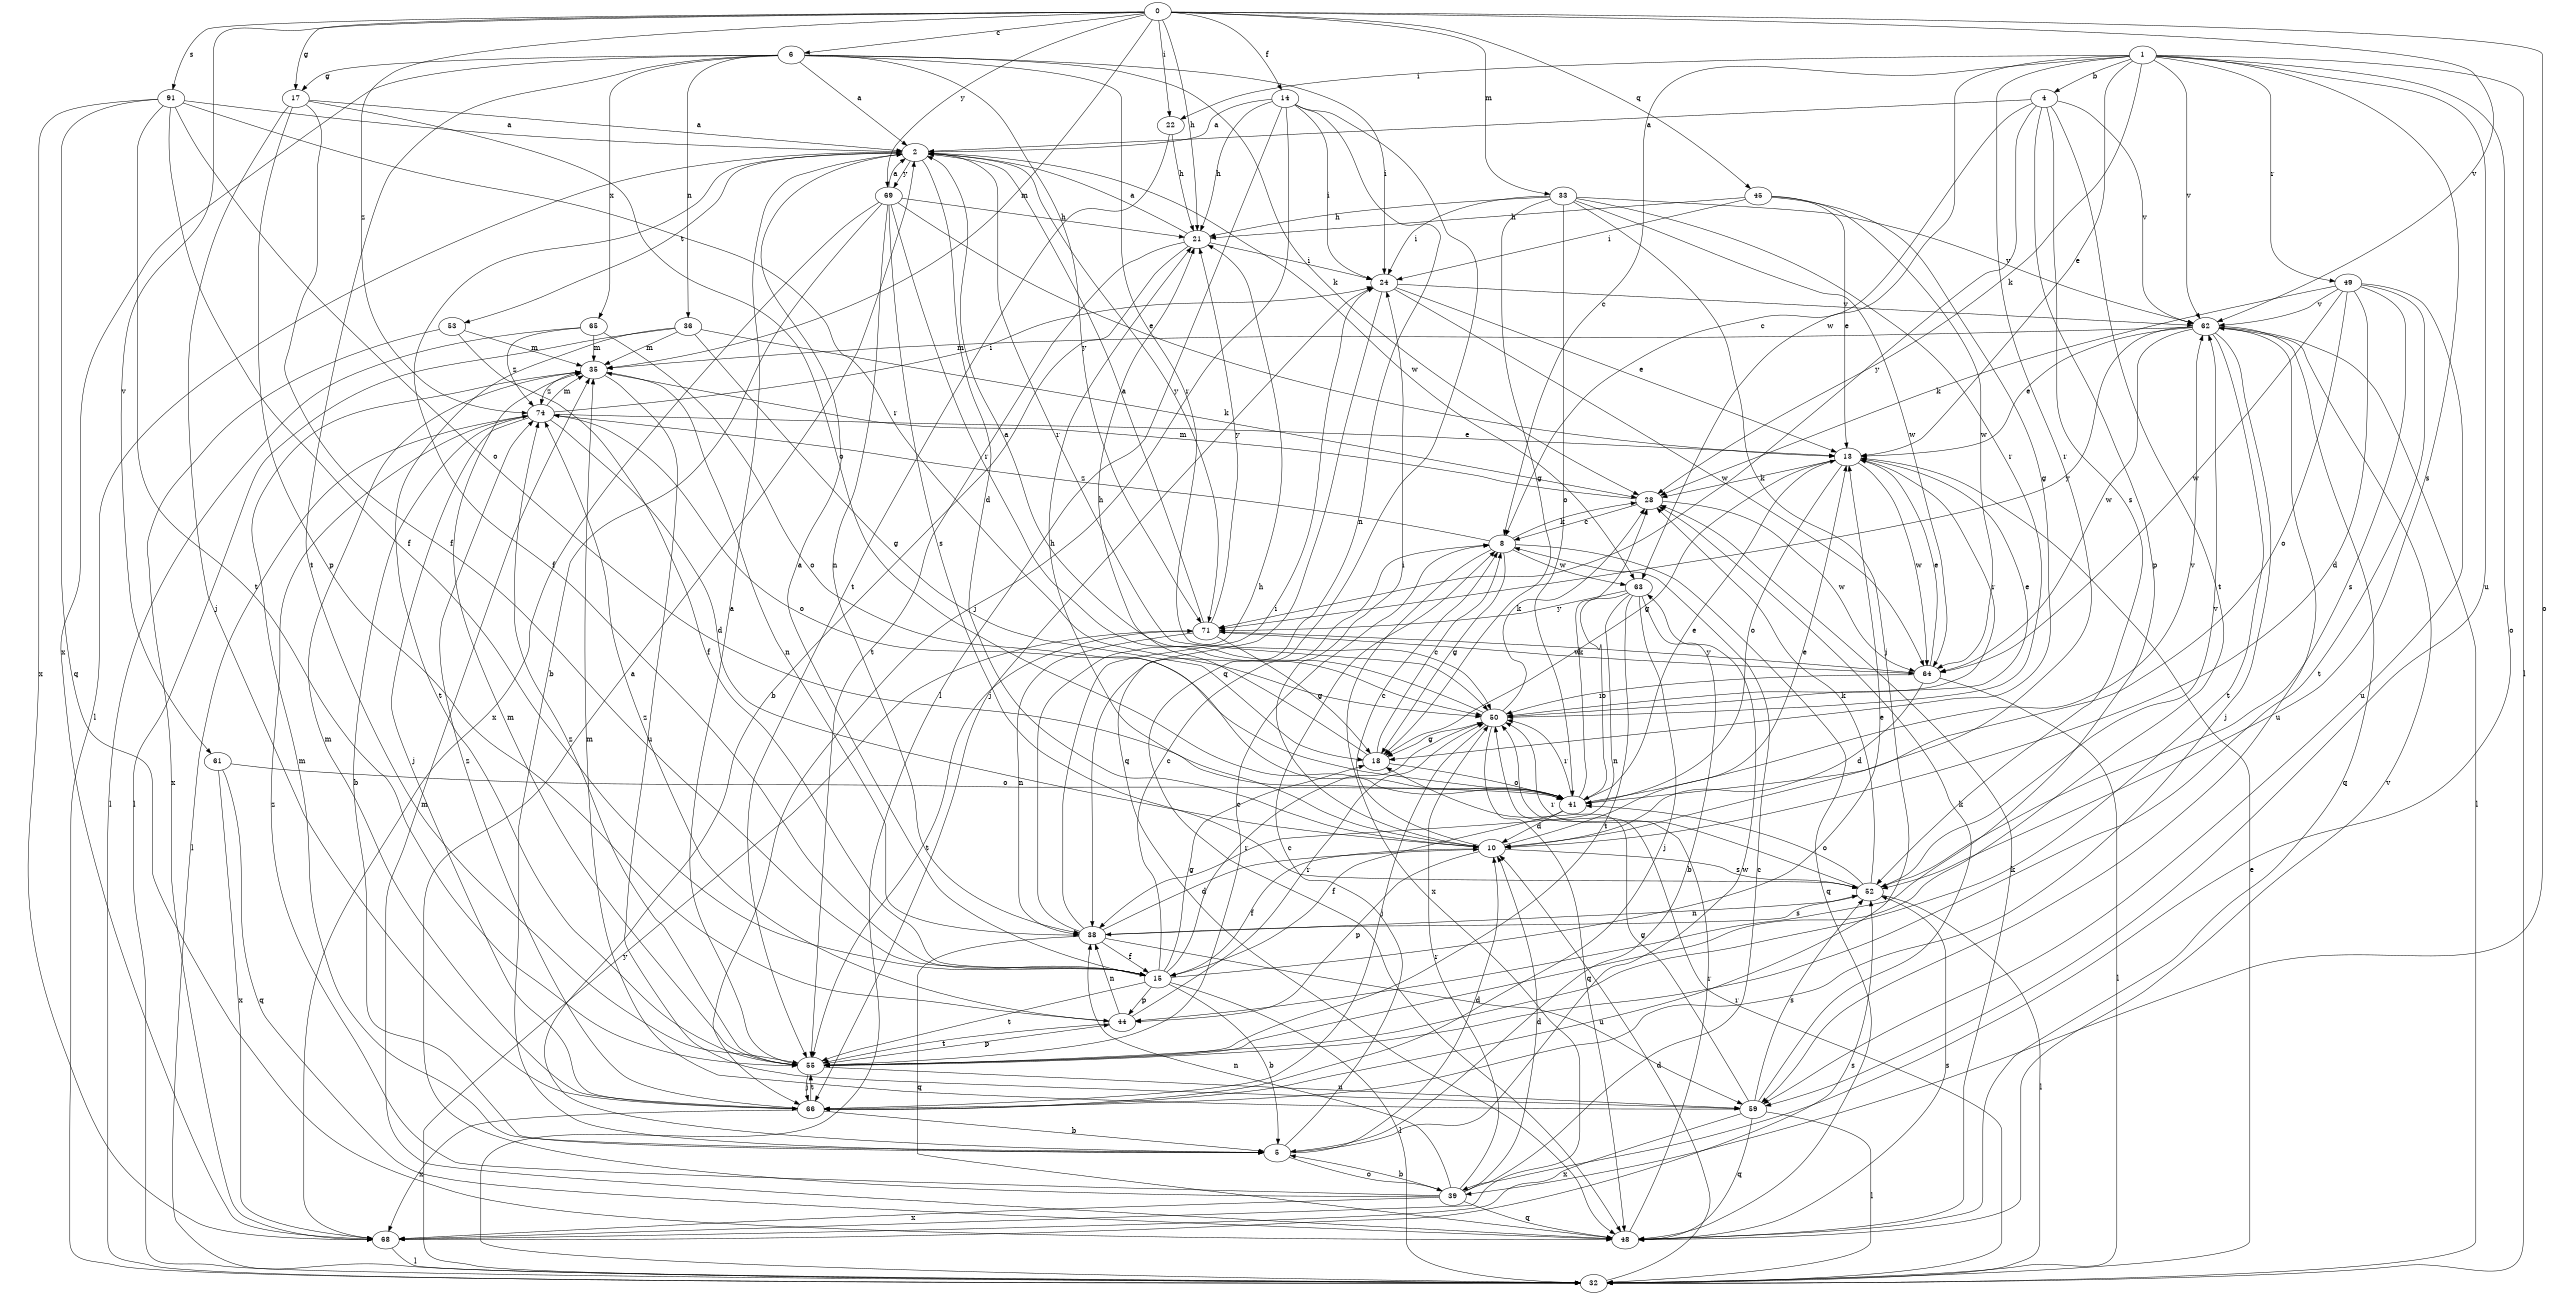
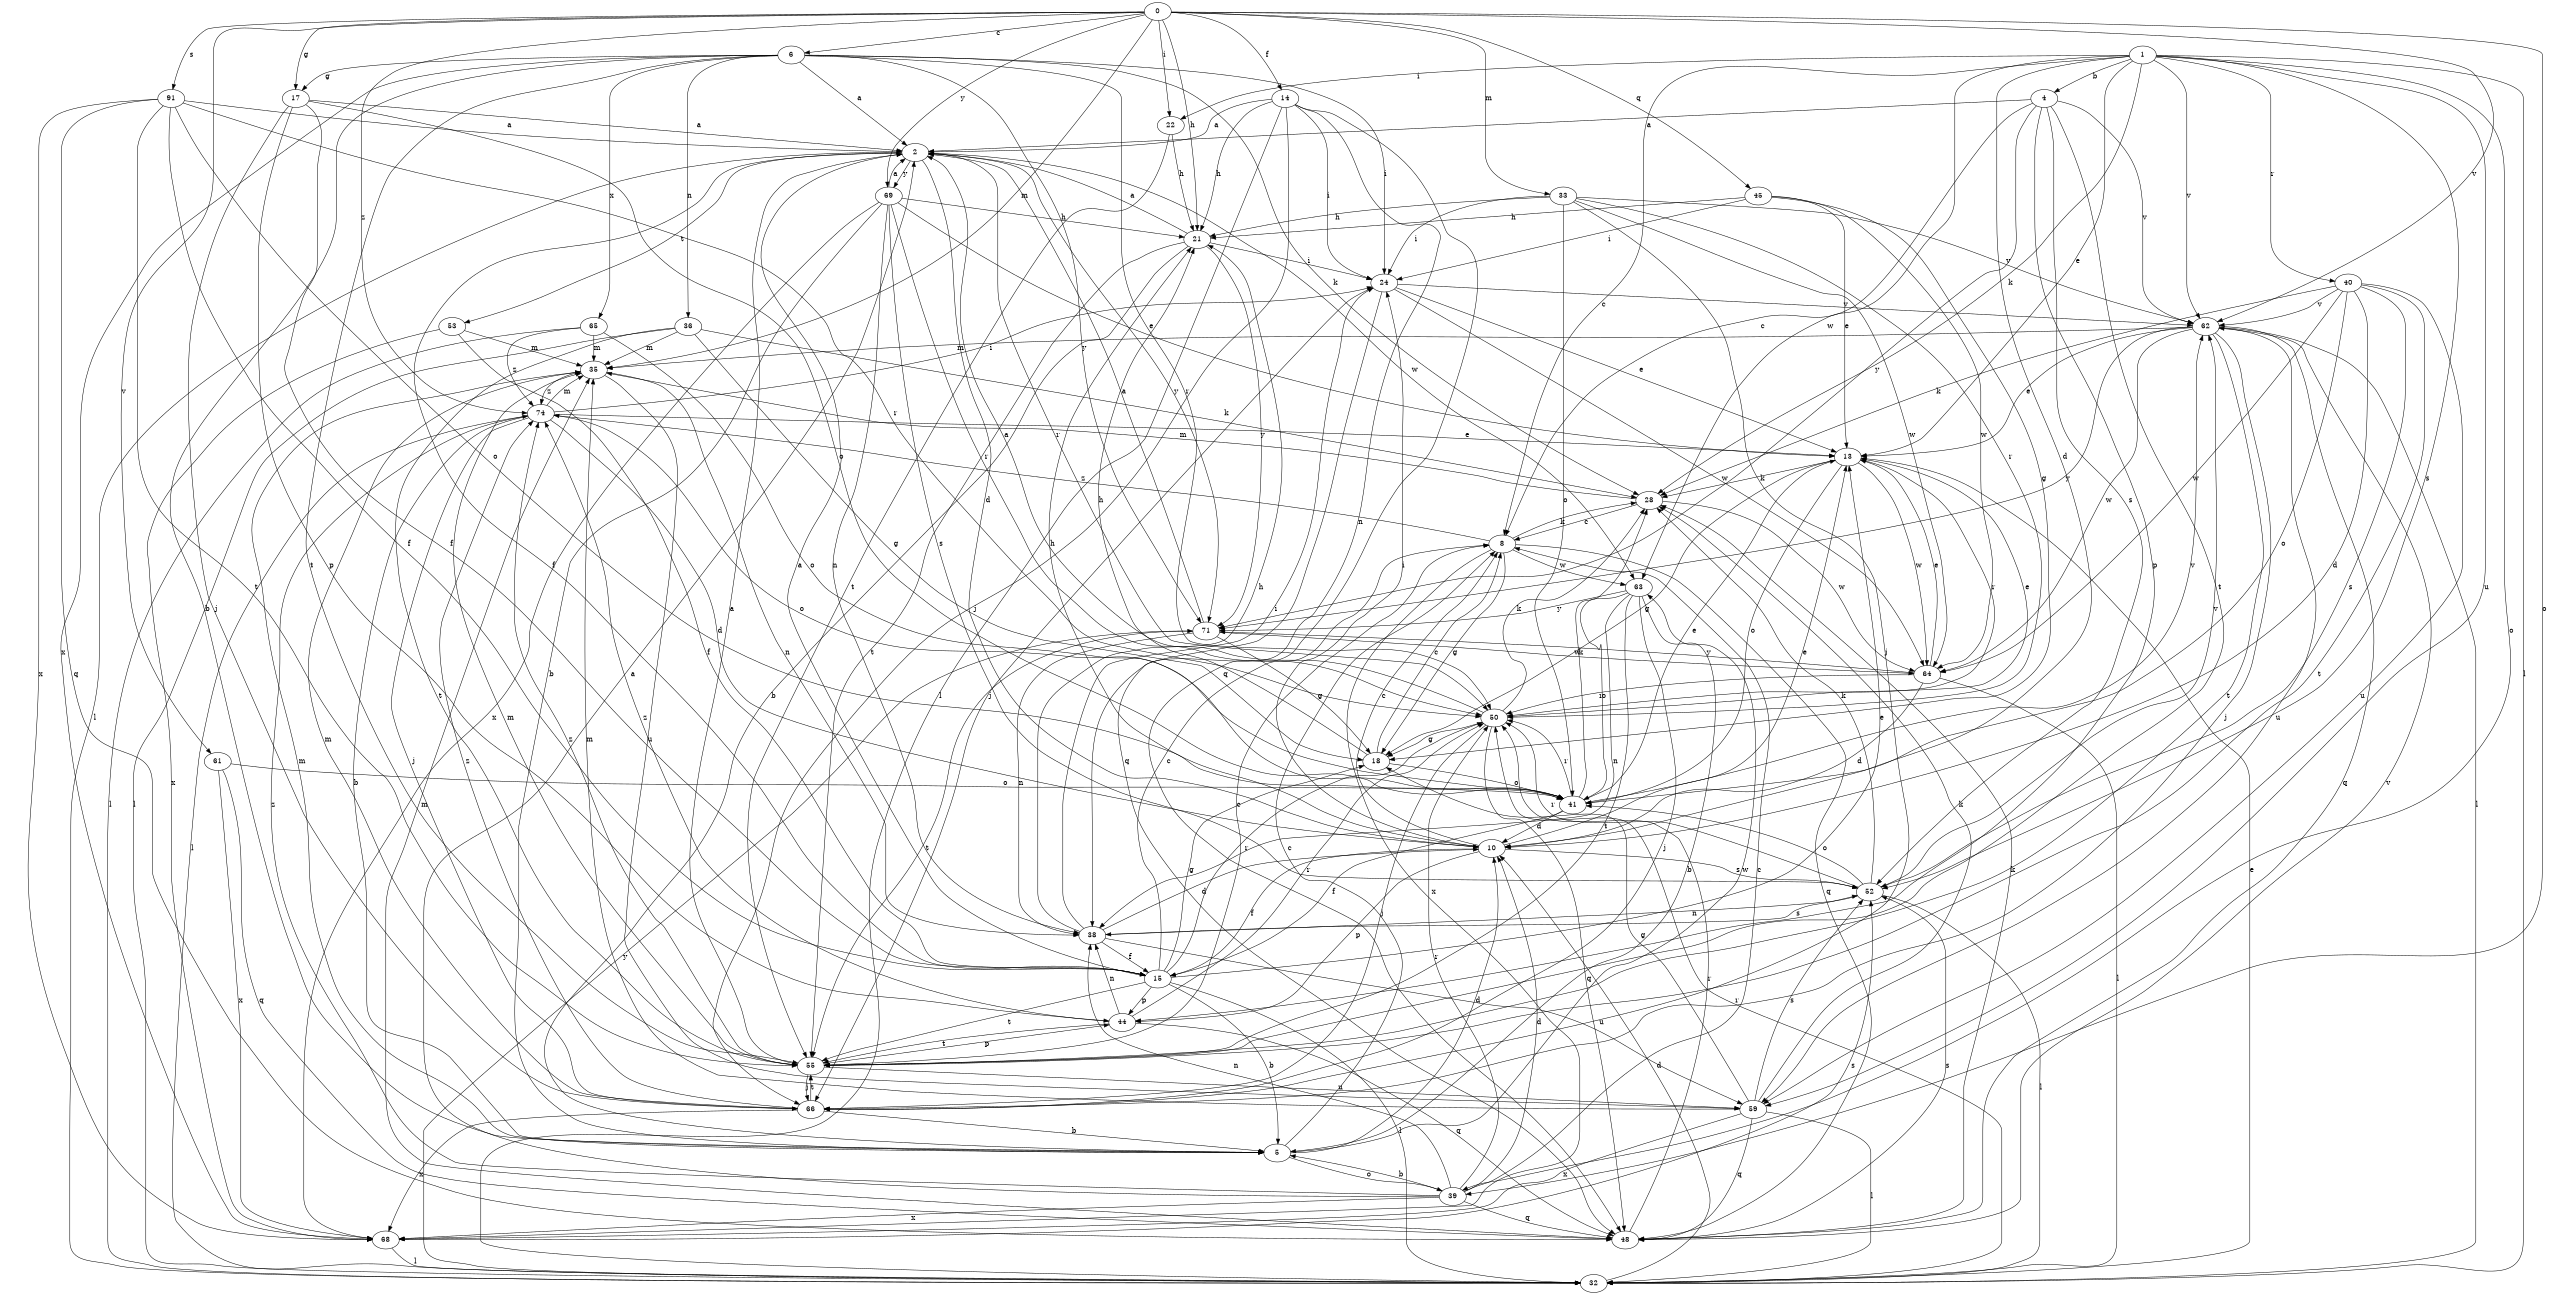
node "49": label "49" -> "40"
edge "71" -> "21": reversed
edge "1" -> "10": label "r" -> "d"
edge "33" -> "18": removed, label "g"
edge "6" -> "5": added, label "b"
edge "38" -> "48": now "44" -> "48"
